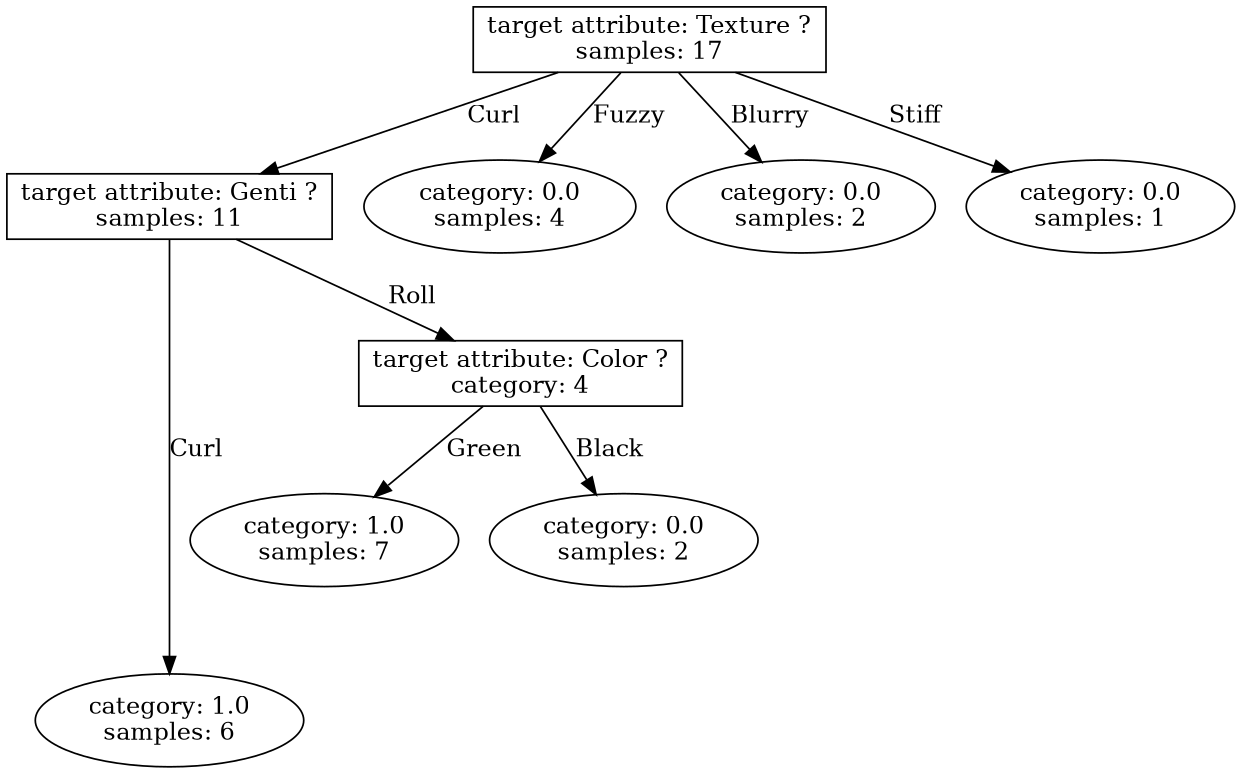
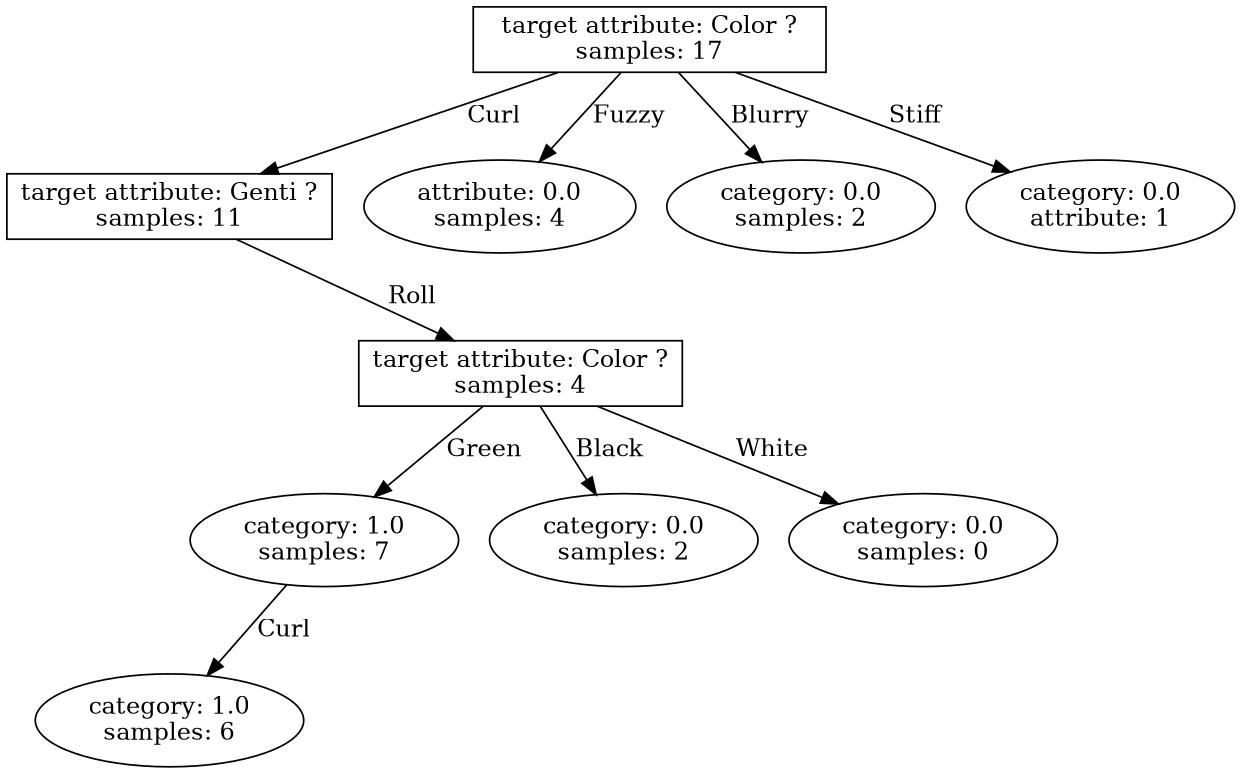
node "target attribute: Texture ? samples: 17": label "target attribute: Texture ? samples: 17" -> "target attribute: Color ? samples: 17"
node "category: 0.0 samples: 4": label "category: 0.0 samples: 4" -> "attribute: 0.0 samples: 4"
node "category: 0.0 samples: 1": label "category: 0.0 samples: 1" -> "category: 0.0 attribute: 1"
node "target attribute: Color ? category: 4": label "target attribute: Color ? category: 4" -> "target attribute: Color ? samples: 4"
edge "target attribute: Genti ? samples: 11" -> "category: 1.0 samples: 6": now "category: 1.0 samples: 7" -> "category: 1.0 samples: 6"
node "category: 0.0 samples: 0": added
